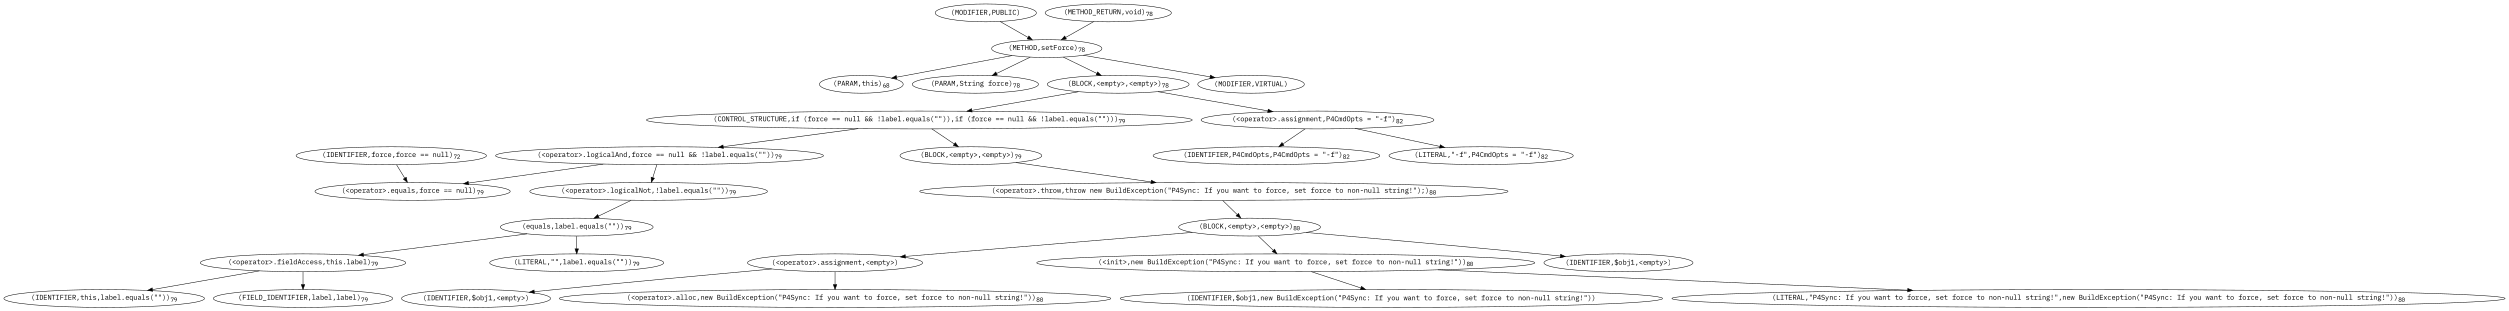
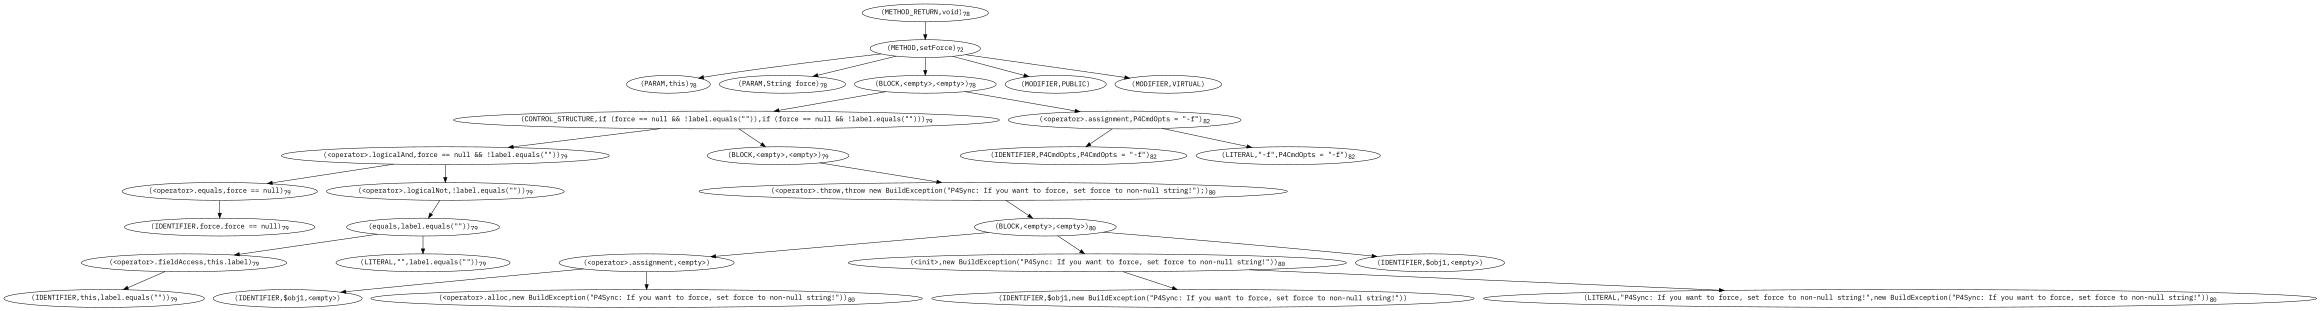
edge "(MODIFIER,PUBLIC)" -> "(METHOD,setForce)": reversed
node "(METHOD,setForce)": text "78" -> "72"
node "(PARAM,this)": text "68" -> "78"
node "(IDENTIFIER,force,force == null)": text "72" -> "79"
edge "(IDENTIFIER,force,force == null)" -> "(<operator>.equals,force == null)": reversed
node "(FIELD_IDENTIFIER,label,label)": removed
